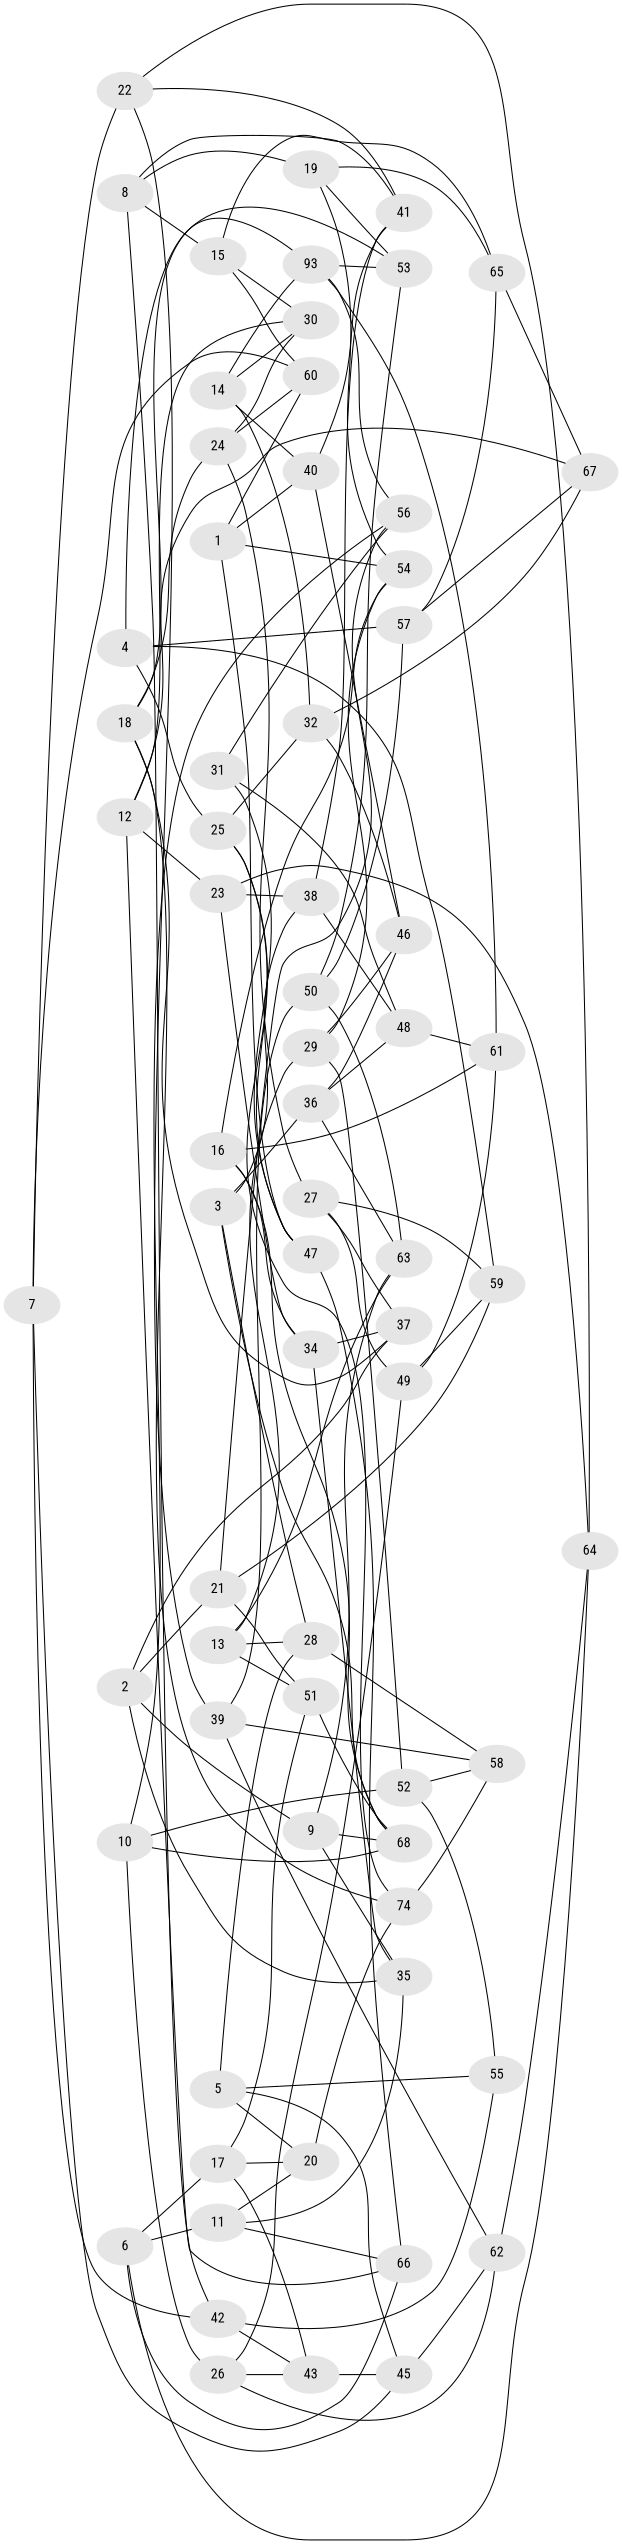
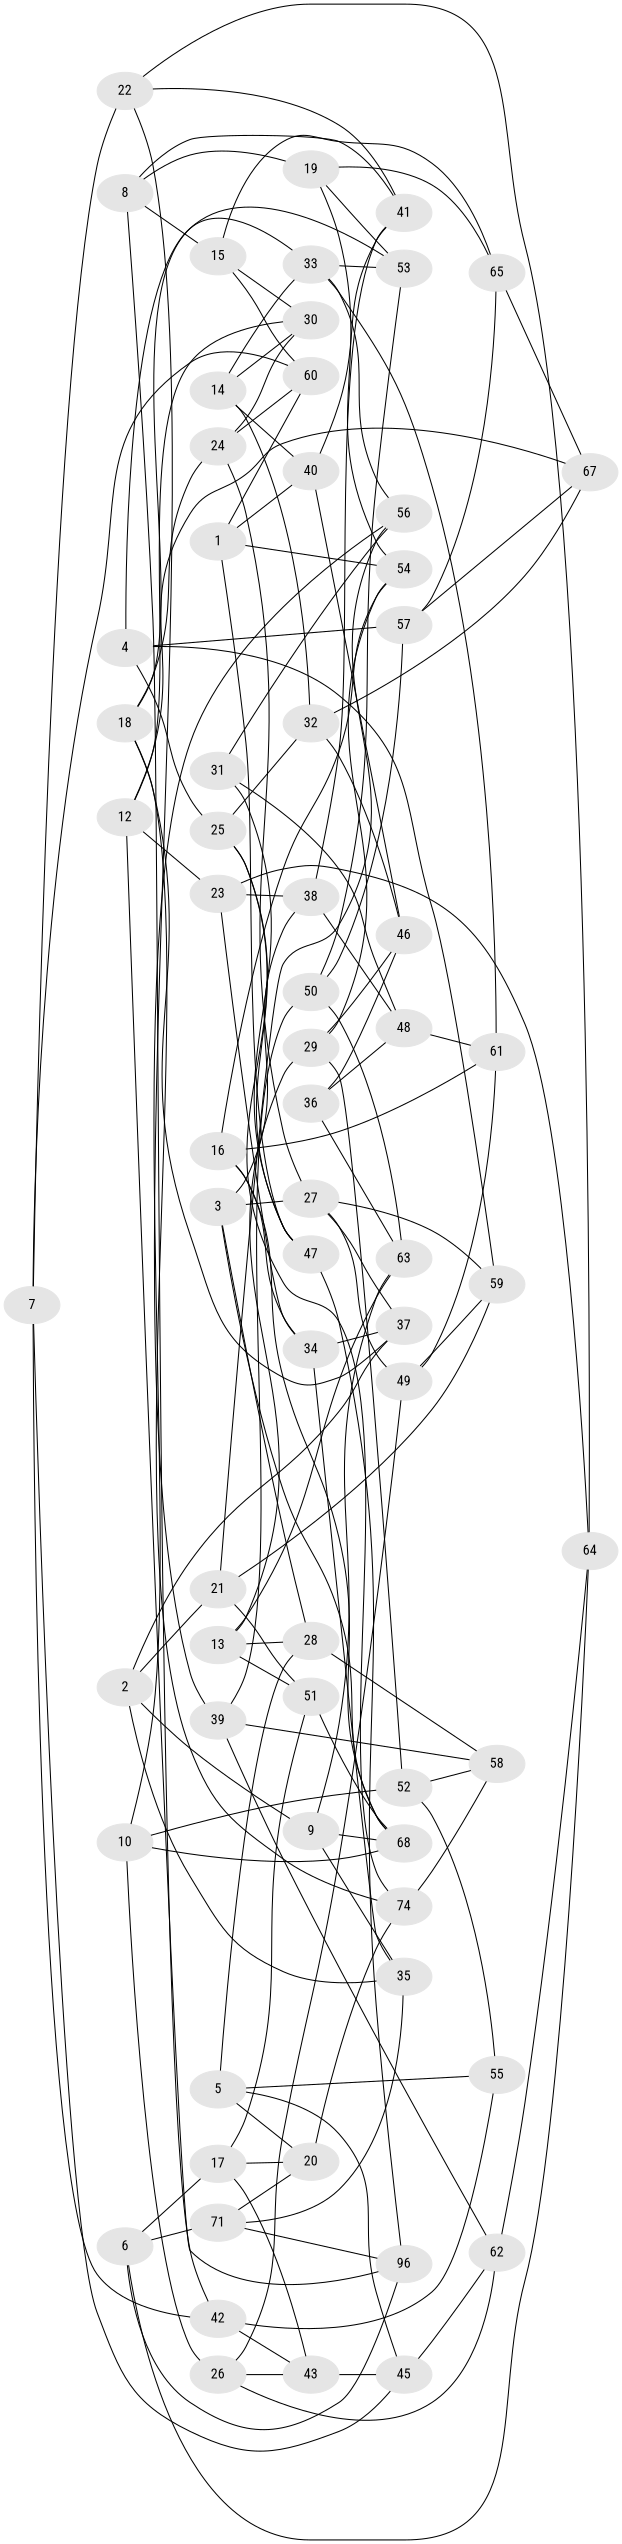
node "93": label "93" -> "33"
edge "36" -- "3": now "27" -- "3"
node "11": label "11" -> "71"
node "66": label "66" -> "96"
